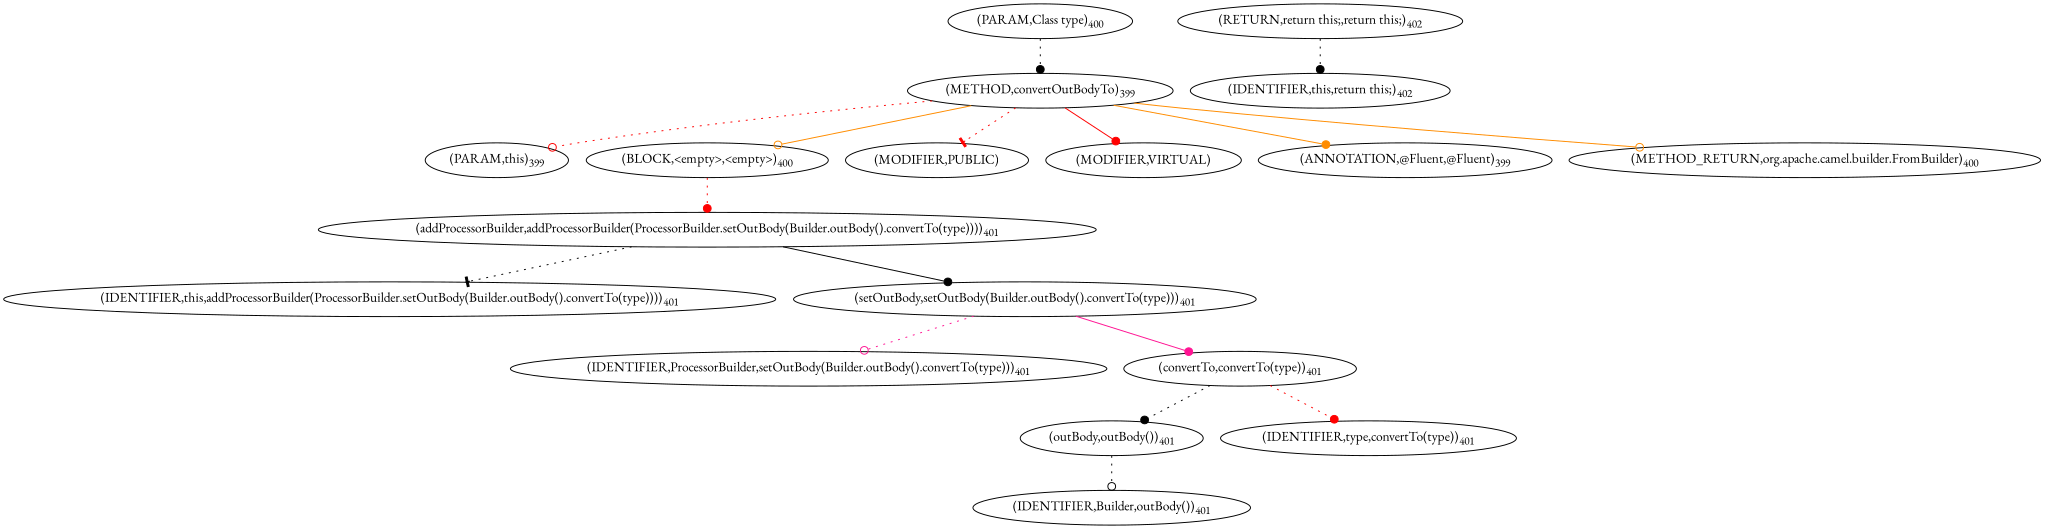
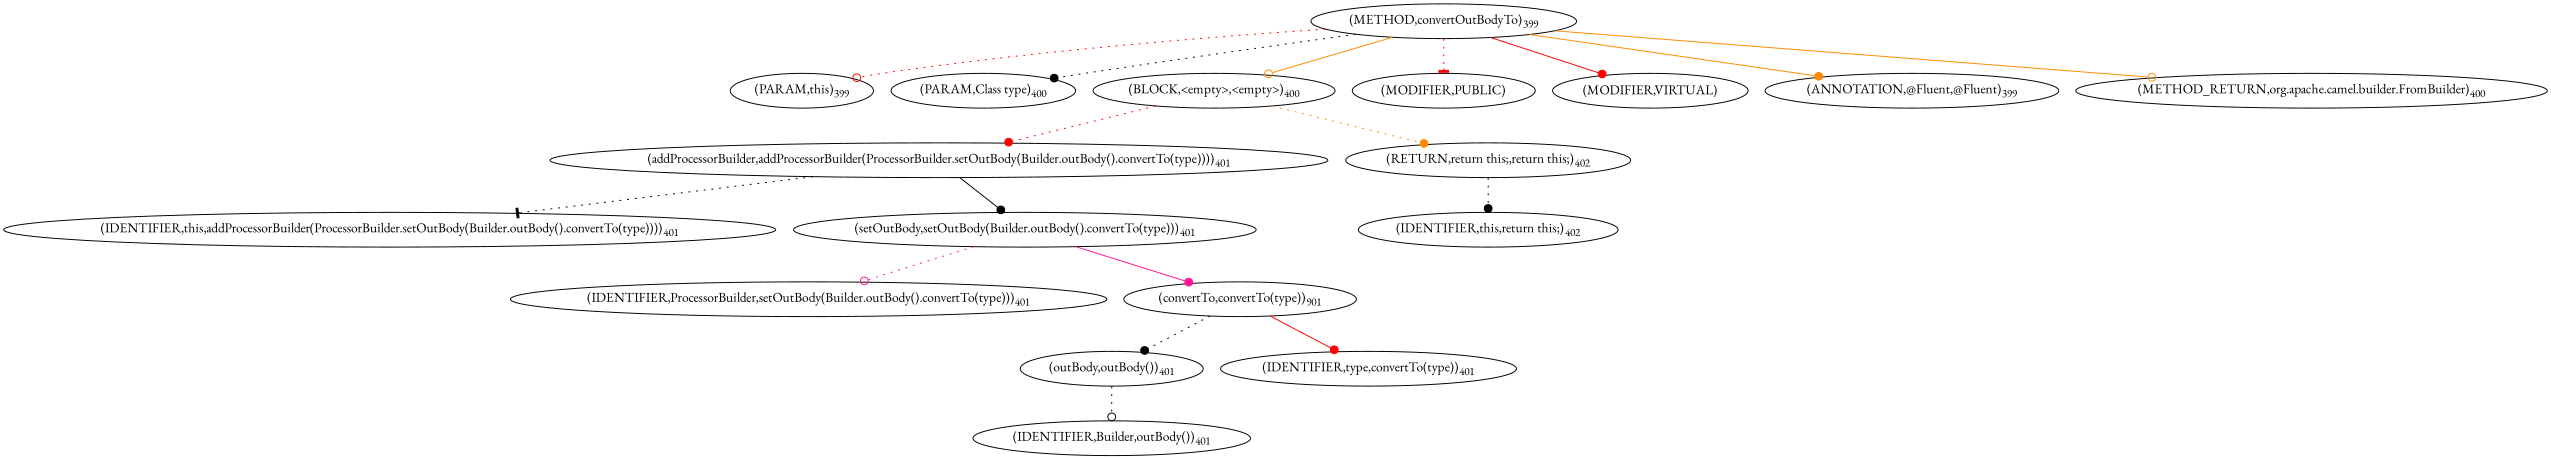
edge "(PARAM,Class type)" -> "(METHOD,convertOutBodyTo)": reversed
edge "(BLOCK,<empty>,<empty>)" -> "(RETURN,return this;,return this;)": added
node "(convertTo,convertTo(type))": text "401" -> "901"
edge "(convertTo,convertTo(type))" -> "(IDENTIFIER,type,convertTo(type))": style dotted -> solid
